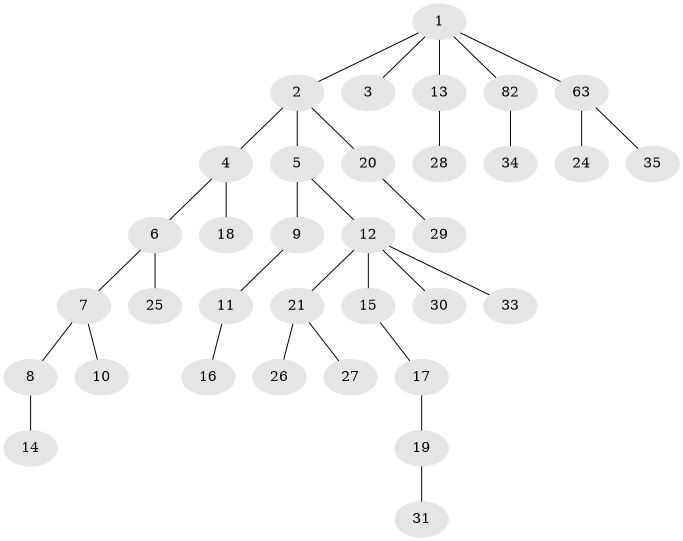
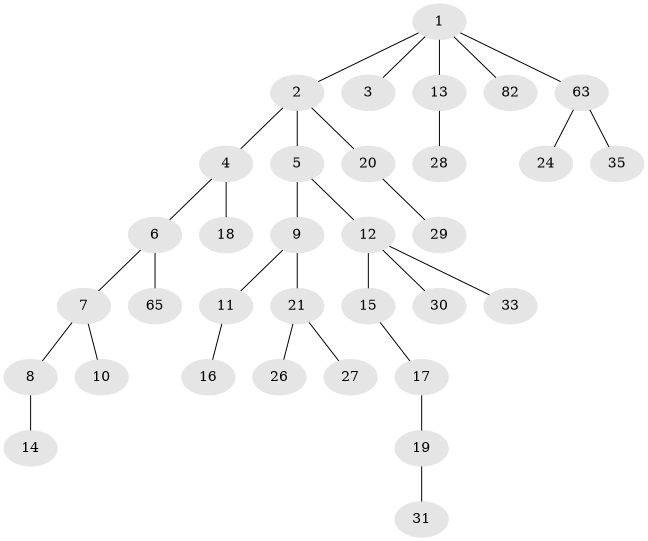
node "34": removed
edge "12" -- "21": now "9" -- "21"
node "25": label "25" -> "65"
